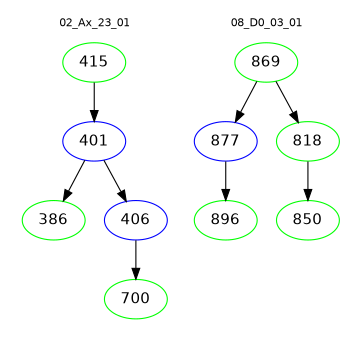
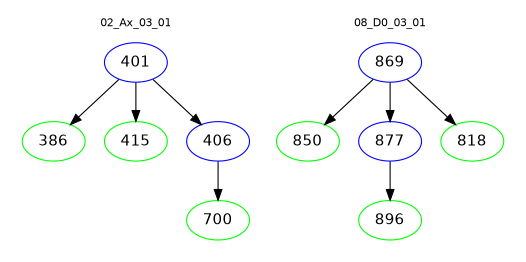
cluster "02_Ax_23_01": label "02_Ax_23_01" -> "02_Ax_03_01"
node "869": color green -> blue
edge "415" -> "401": reversed
edge "818" -> "850": now "869" -> "850"
